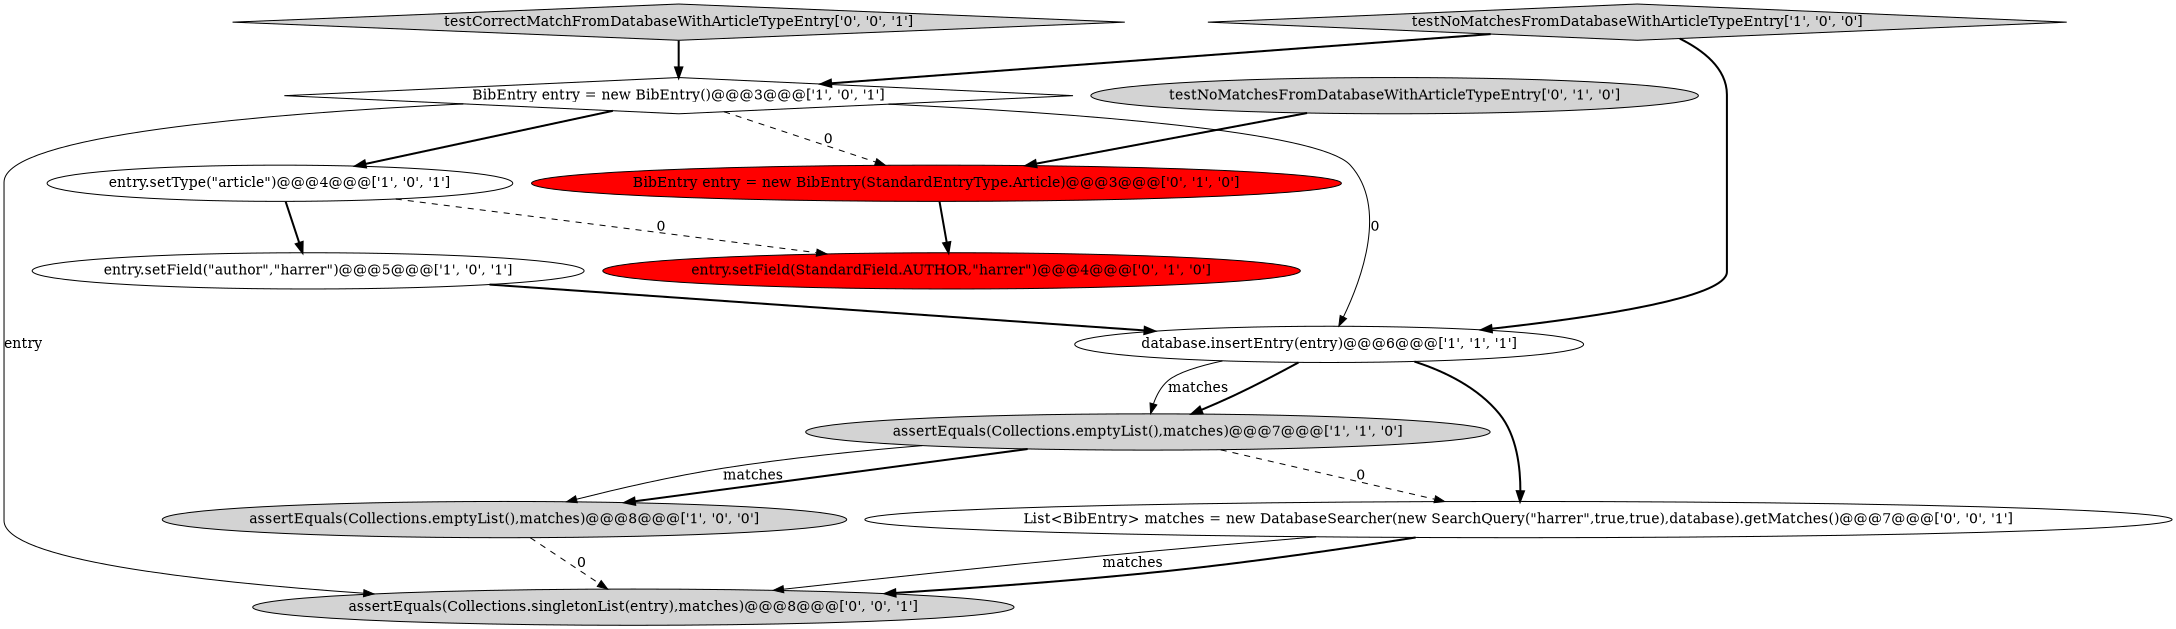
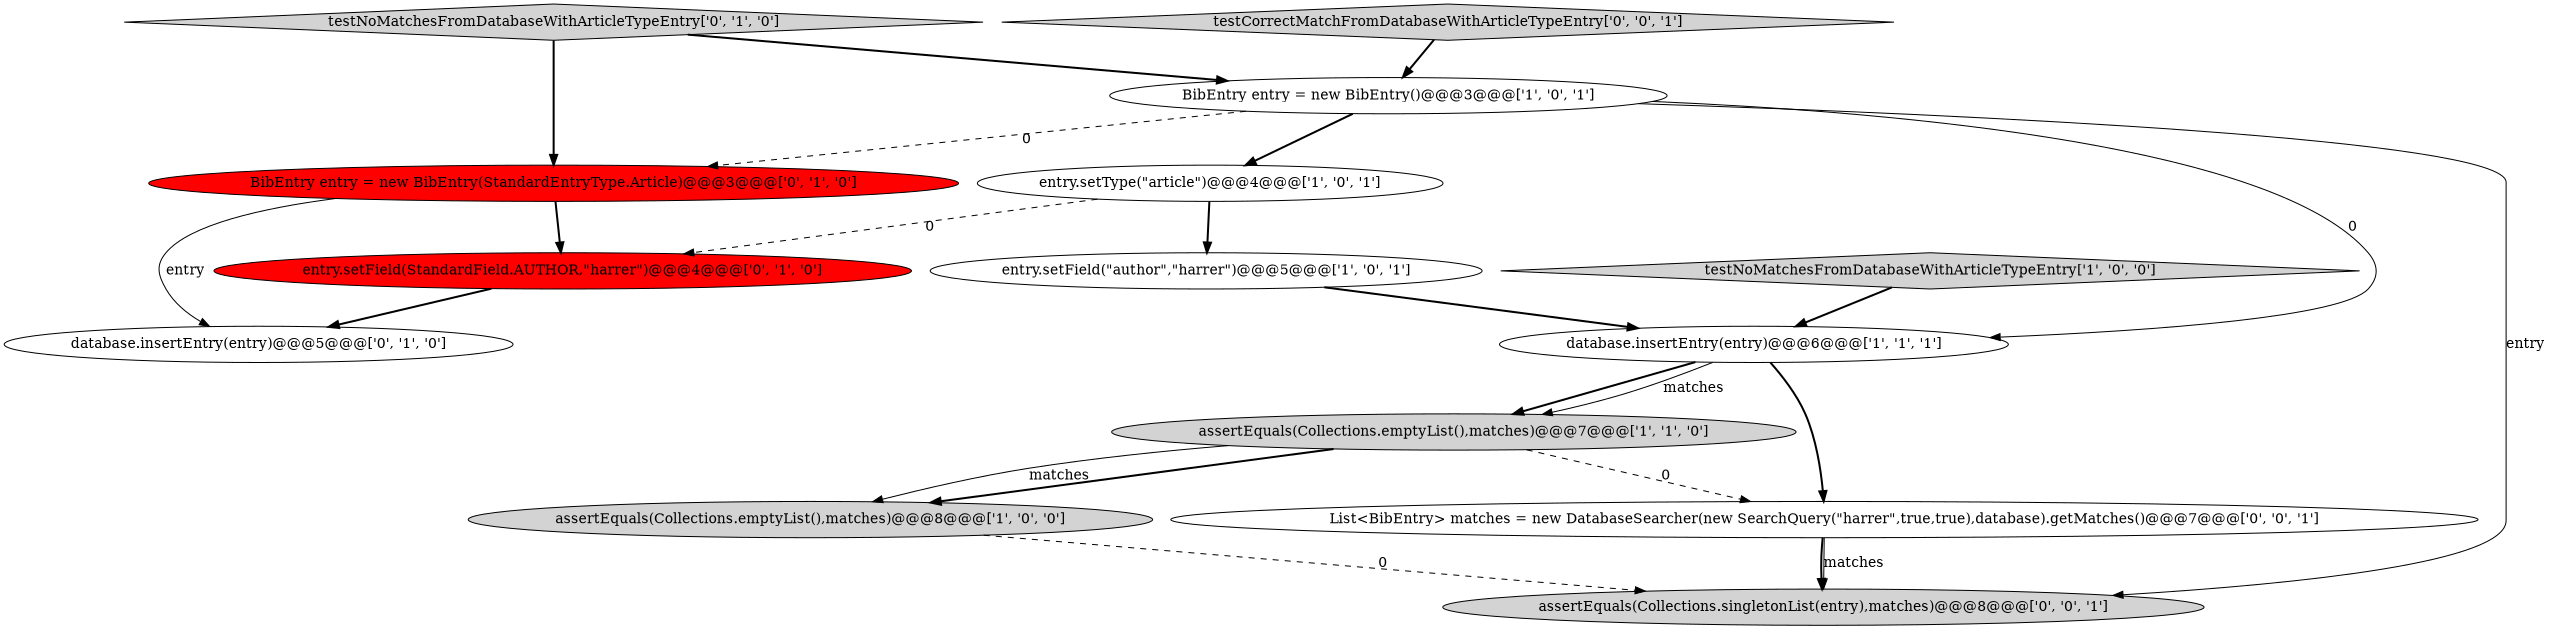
edge "testNoMatchesFromDatabaseWithArticleTypeEntry['1', '0', '0']" -> "BibEntry entry = new BibEntry()@@@3@@@['1', '0', '1']": now "testNoMatchesFromDatabaseWithArticleTypeEntry['0', '1', '0']" -> "BibEntry entry = new BibEntry()@@@3@@@['1', '0', '1']"
node "BibEntry entry = new BibEntry()@@@3@@@['1', '0', '1']": shape diamond -> ellipse
node "testNoMatchesFromDatabaseWithArticleTypeEntry['0', '1', '0']": shape ellipse -> diamond
node "database.insertEntry(entry)@@@5@@@['0', '1', '0']": added
